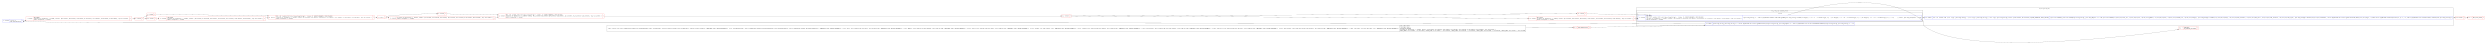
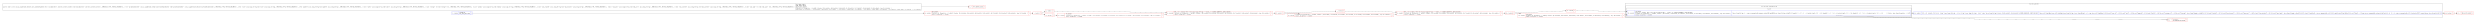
node "1: 0x0000": removed
